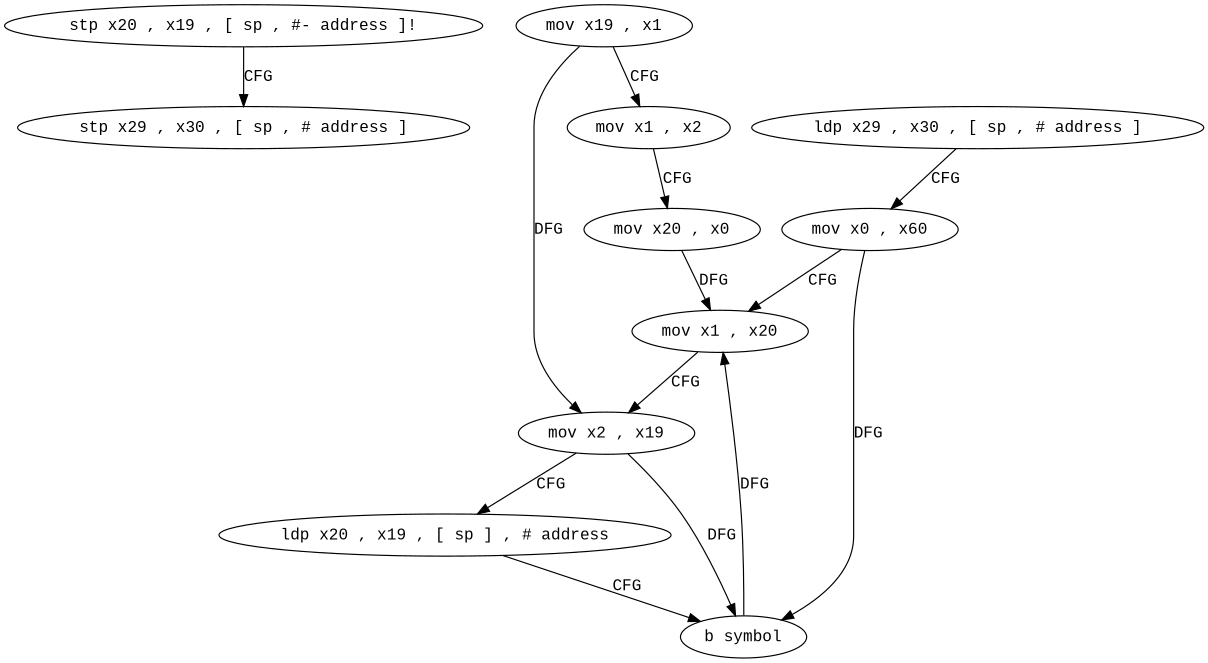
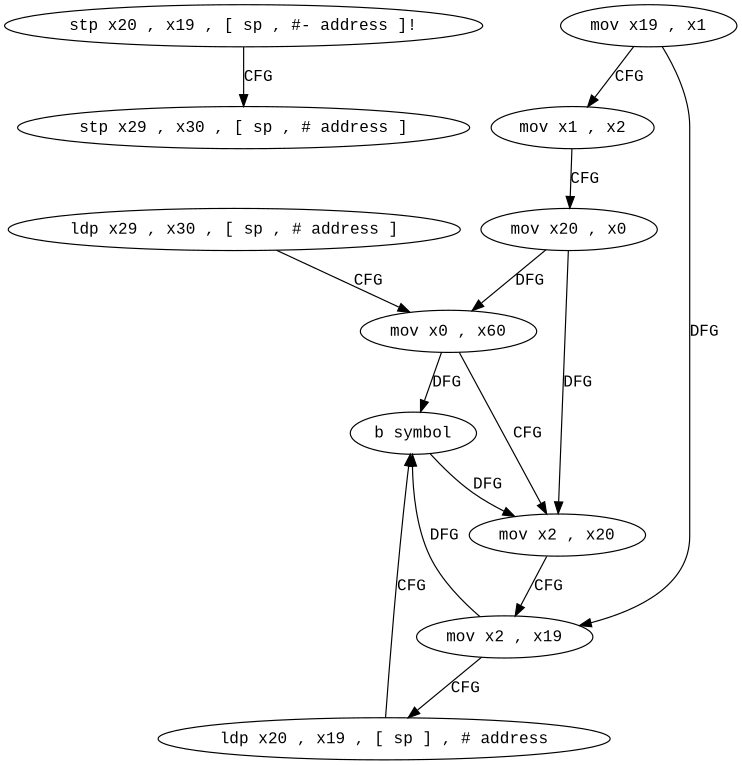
edge "mov x20 , x0" -> "mov x0 , x60": added, label "DFG"
node "mov x1 , x20": label "mov x1 , x20" -> "mov x2 , x20"
